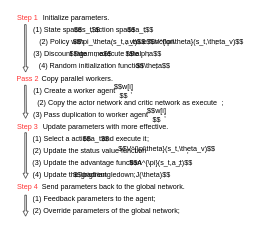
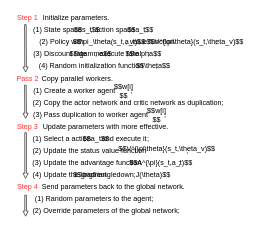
node "(2) Copy the actor network and critic network as execute": label "(2) Copy the actor network and critic network as execute" -> "(2) Copy the actor network and critic network as duplication"
node "(1) Feedback parameters to the agent;": label "(1) Feedback parameters to the agent;" -> "(1) Random parameters to the agent;"
